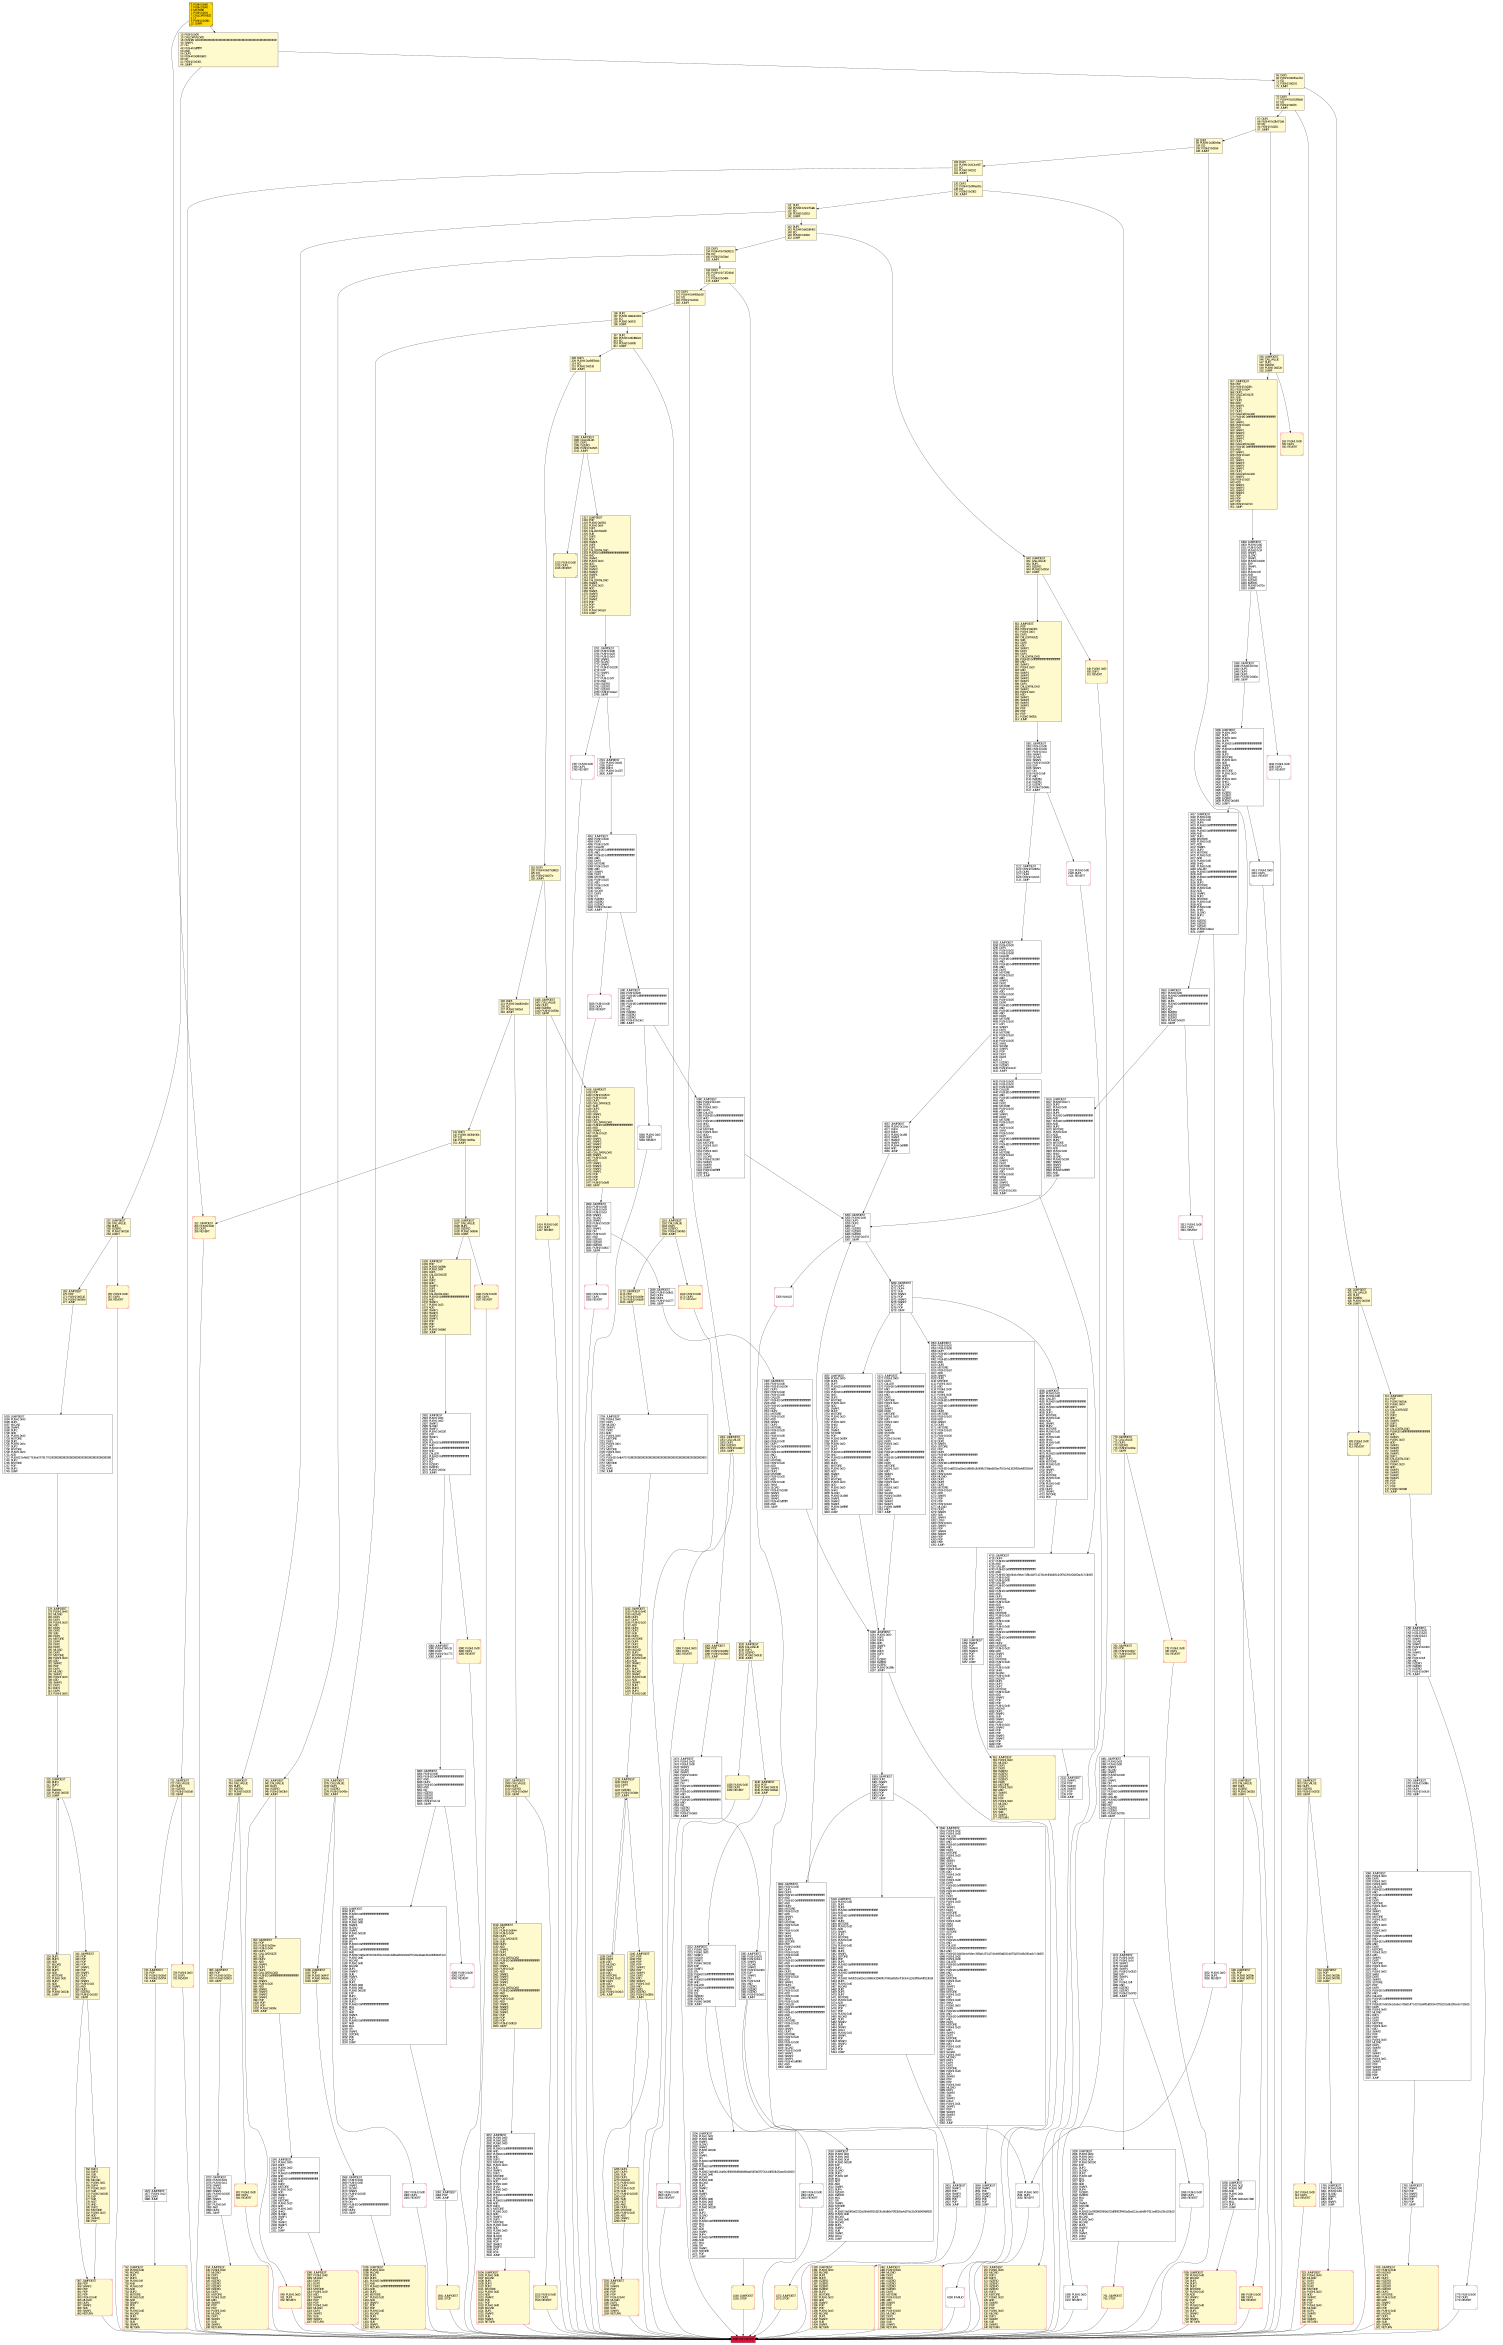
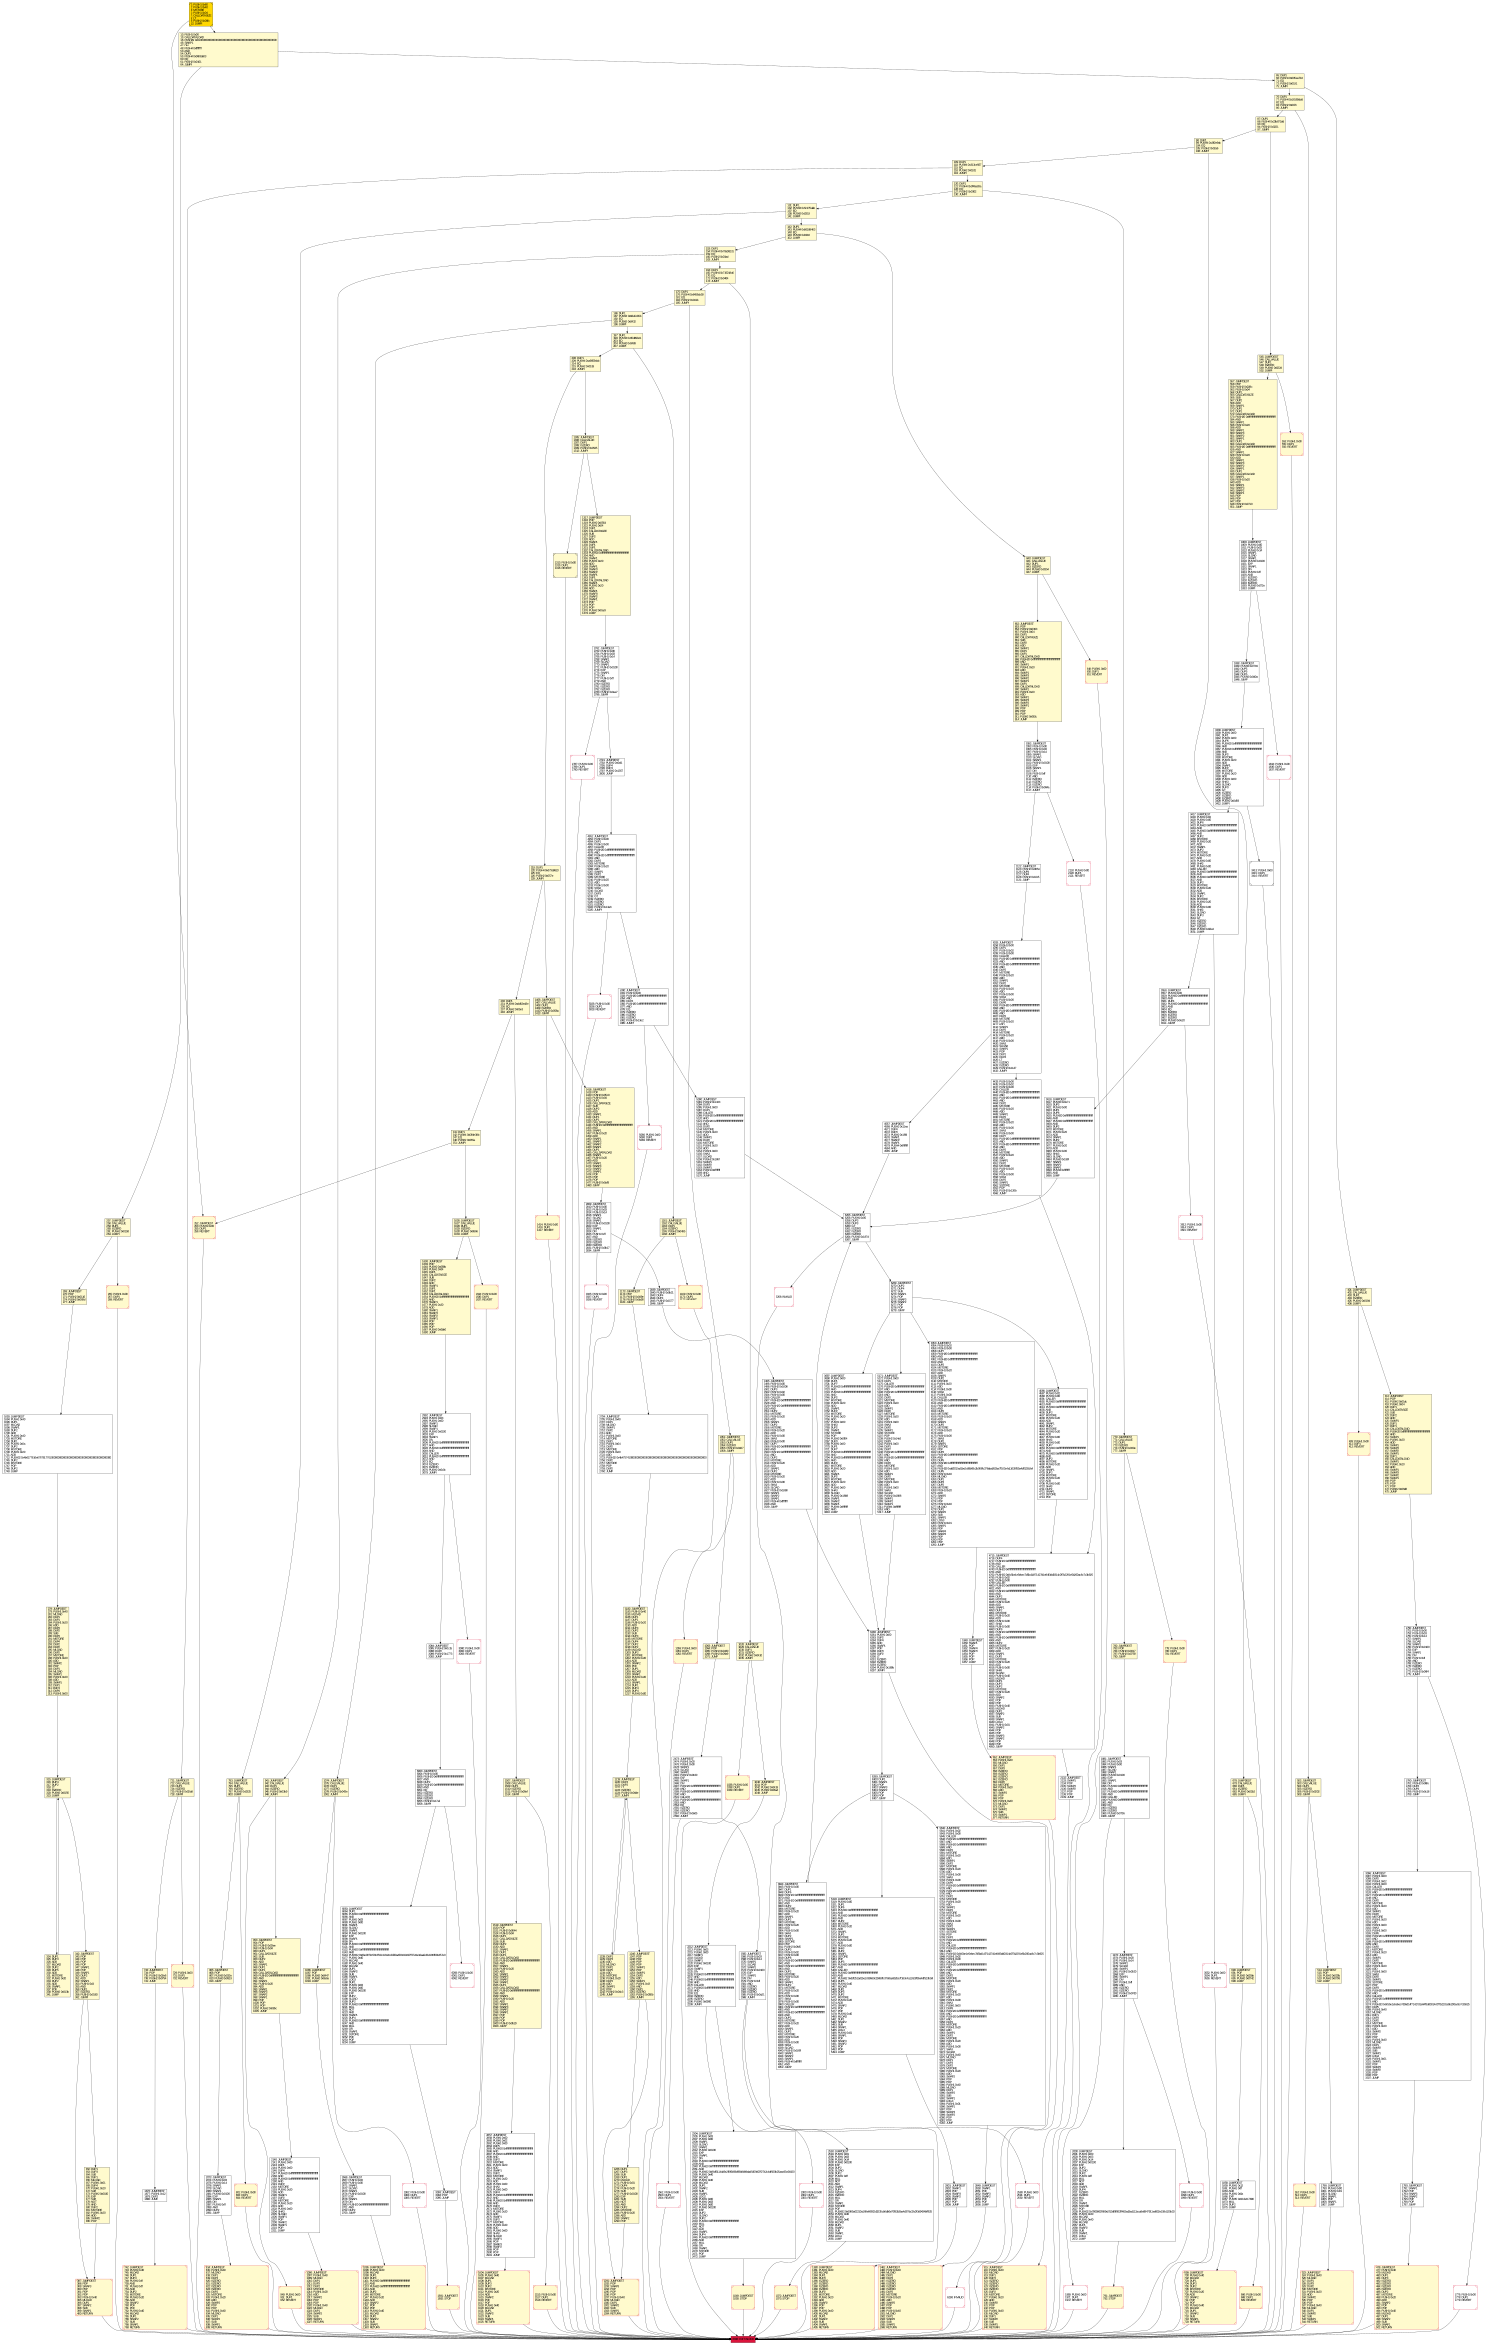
node "409: PUSH1 0x00 411: DUP1 412: REVERT": color black -> crimson
node "3080: PUSH1 0x00 3082: DUP1 3083: REVERT": fillcolor lemonchiffon -> white
edge "553: PUSH1 0x00 555: DUP1 556: REVERT" -> "6308: EXIT BLOCK": added
edge "3552: PUSH1 0x00 3554: DUP1 3555: REVERT" -> "2589: PUSH1 0x00 2591: DUP1 2592: REVERT": now "3552: PUSH1 0x00 3554: DUP1 3555: REVERT" -> "6308: EXIT BLOCK"
